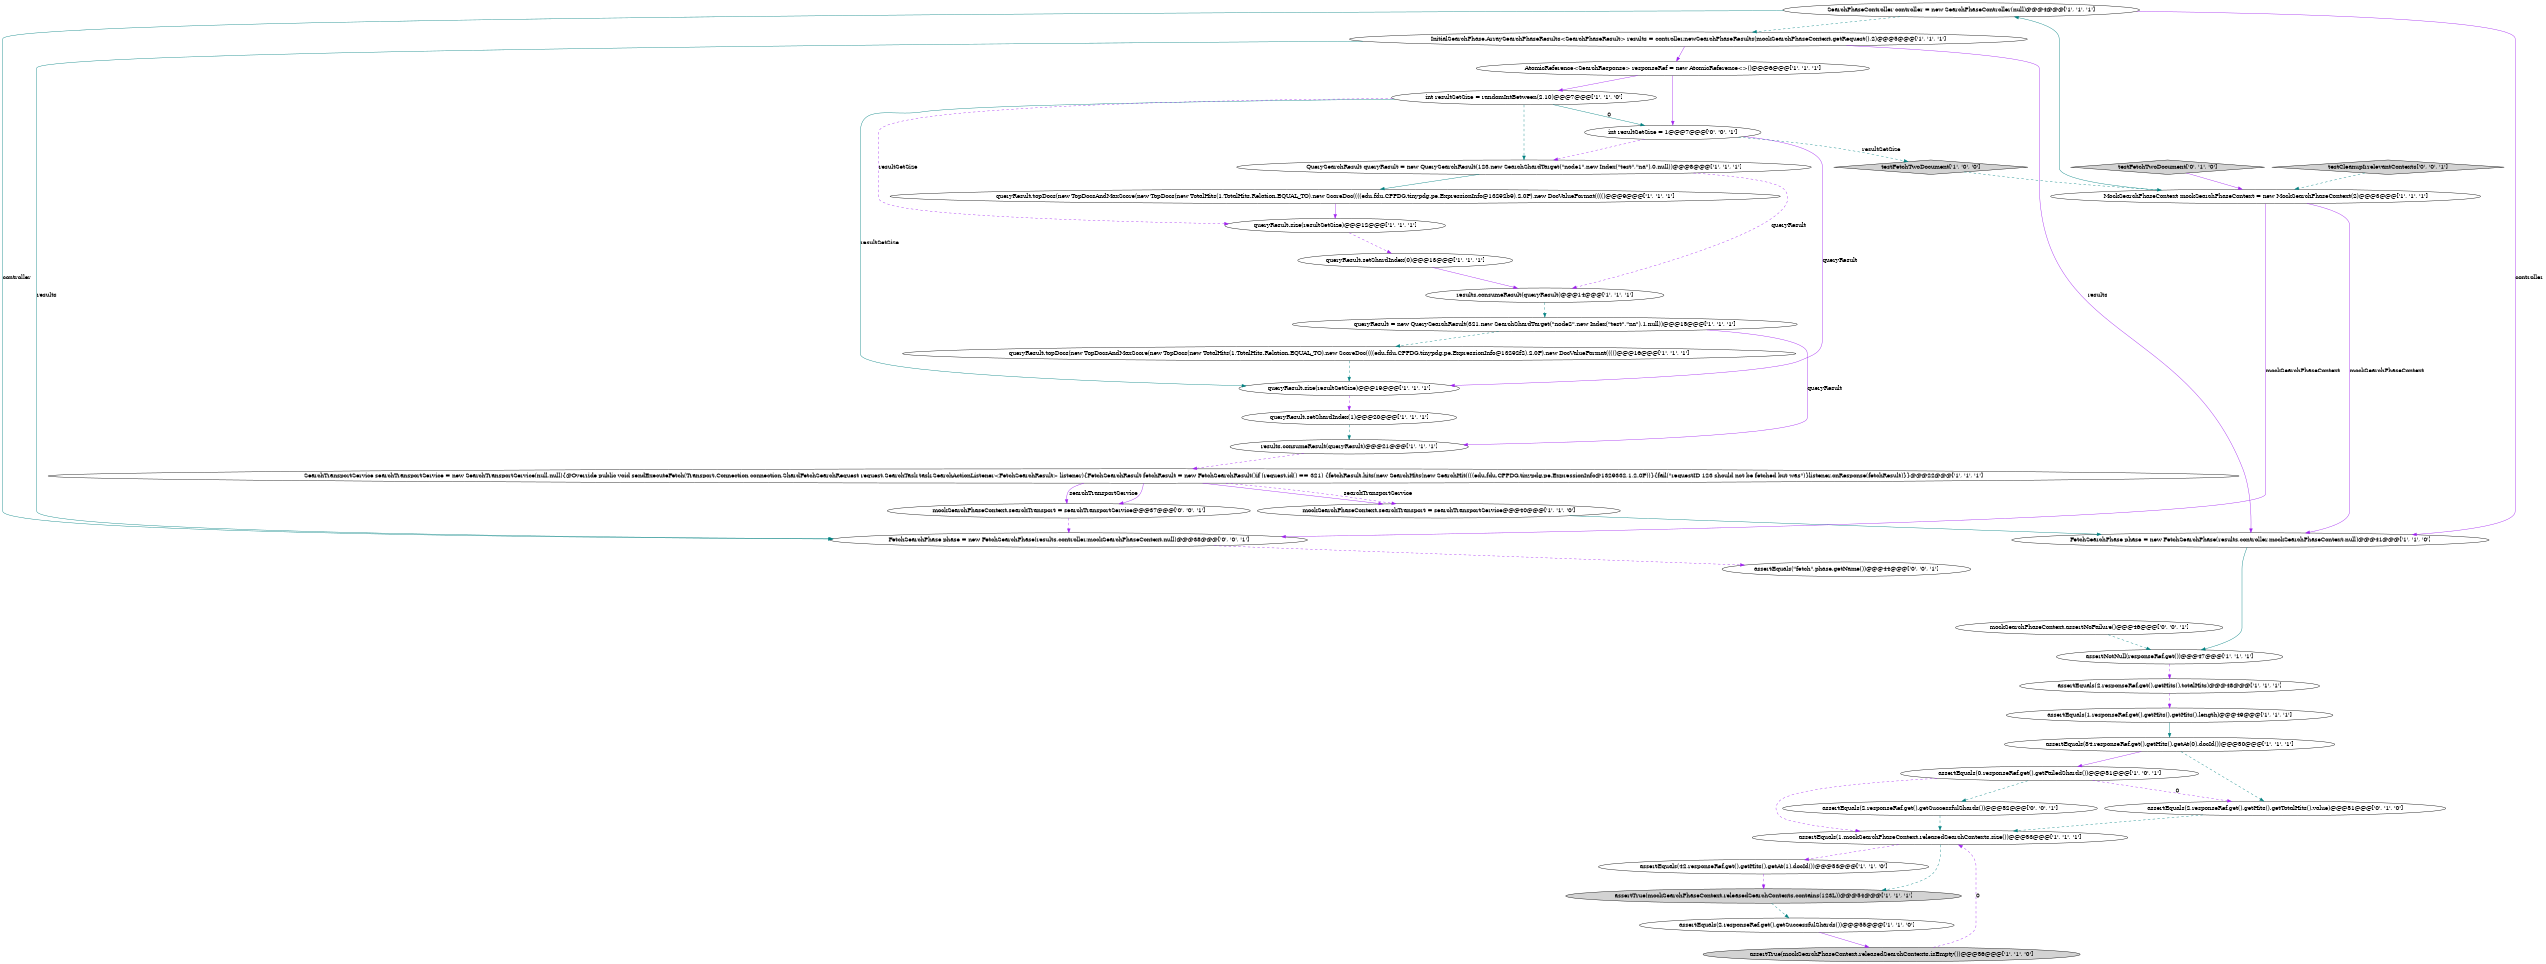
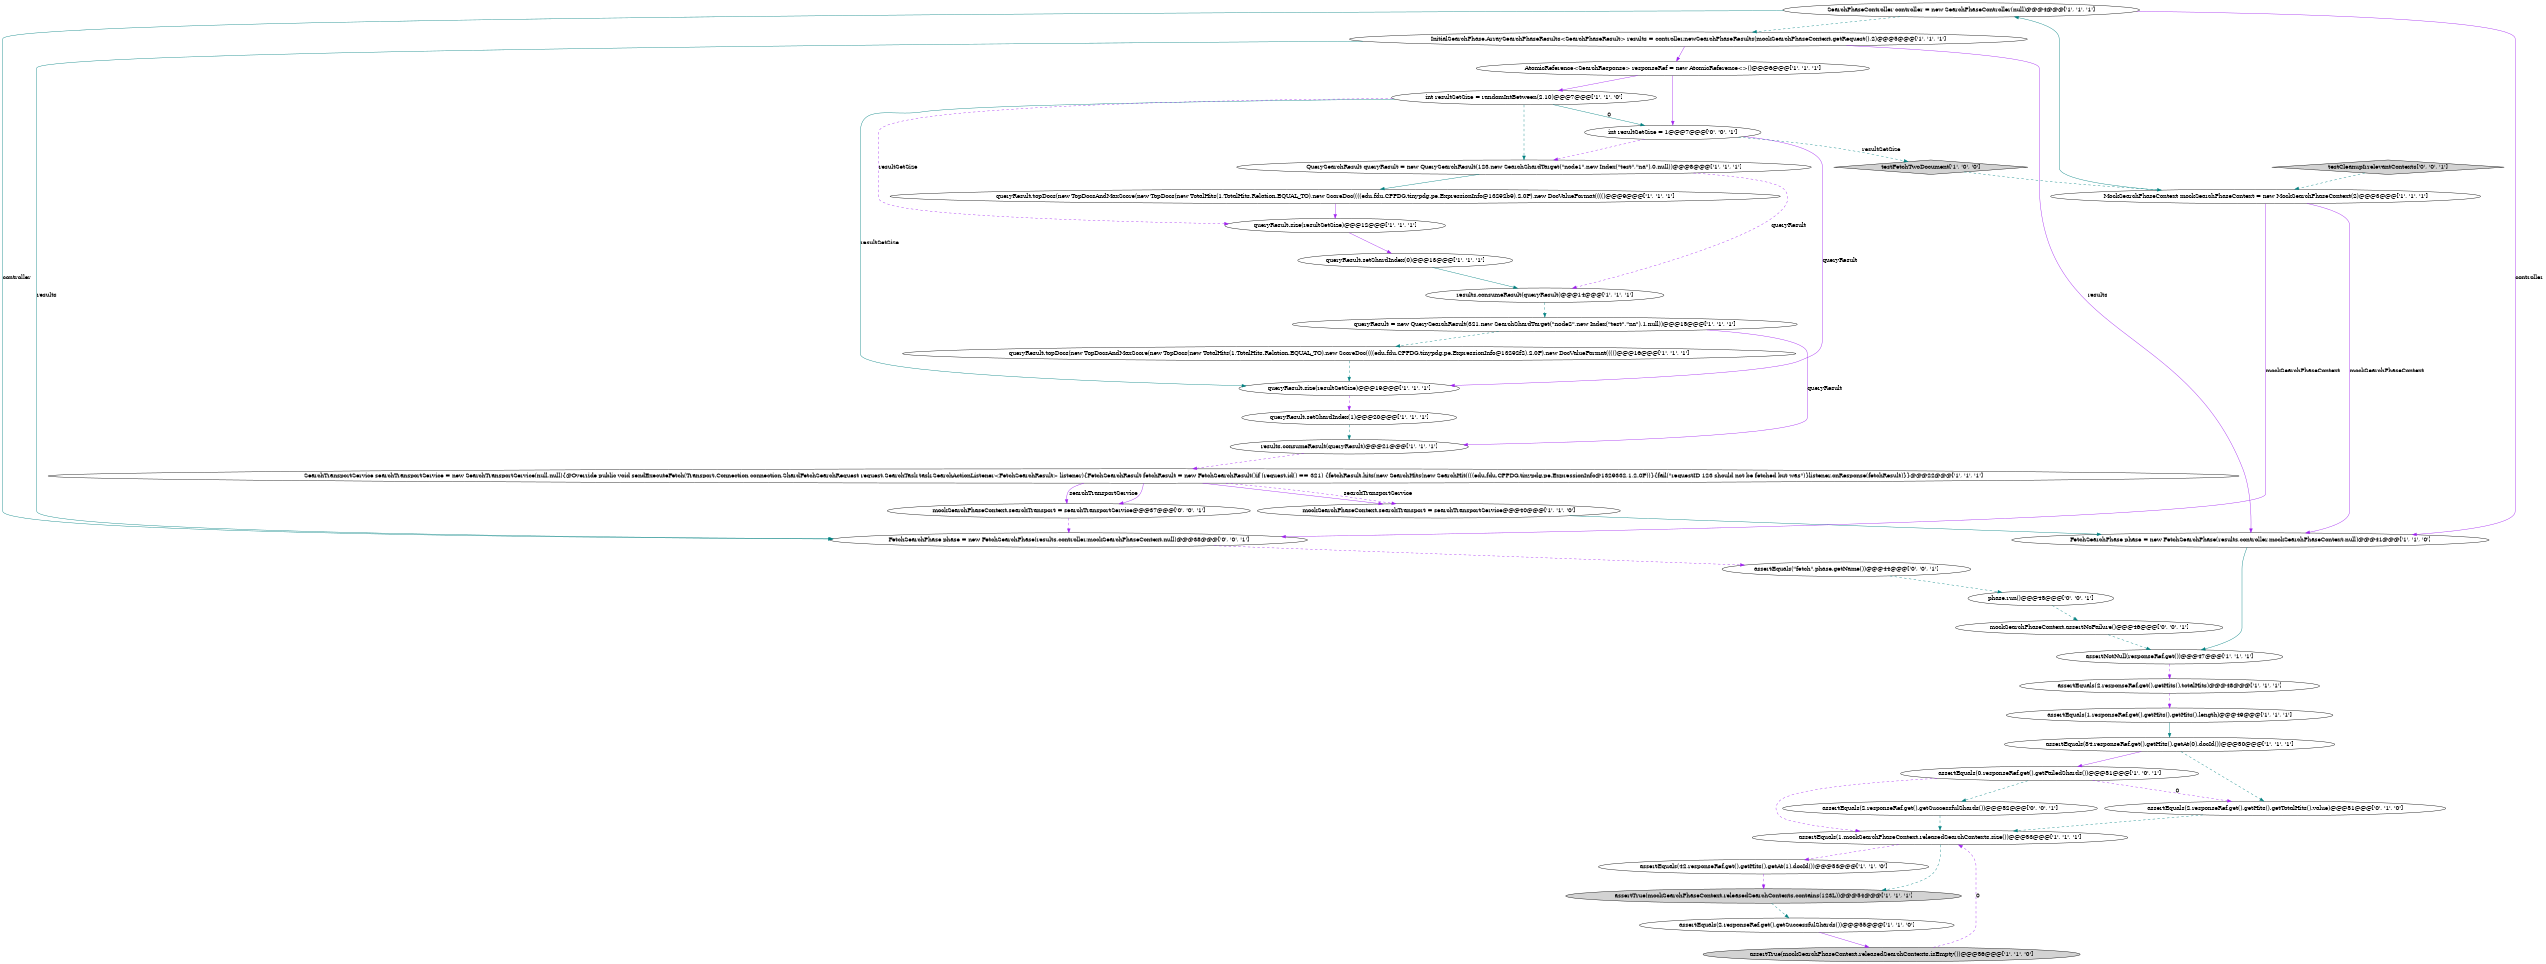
node "testFetchTwoDocument['0', '1', '0']": removed
edge "queryResult.size(resultSetSize)@@@12@@@['1', '1', '1']" -> "queryResult.setShardIndex(0)@@@13@@@['1', '1', '1']": style dashed -> solid
edge "queryResult.setShardIndex(0)@@@13@@@['1', '1', '1']" -> "results.consumeResult(queryResult)@@@14@@@['1', '1', '1']": color purple -> teal
node "phase.run()@@@45@@@['0', '0', '1']": added
